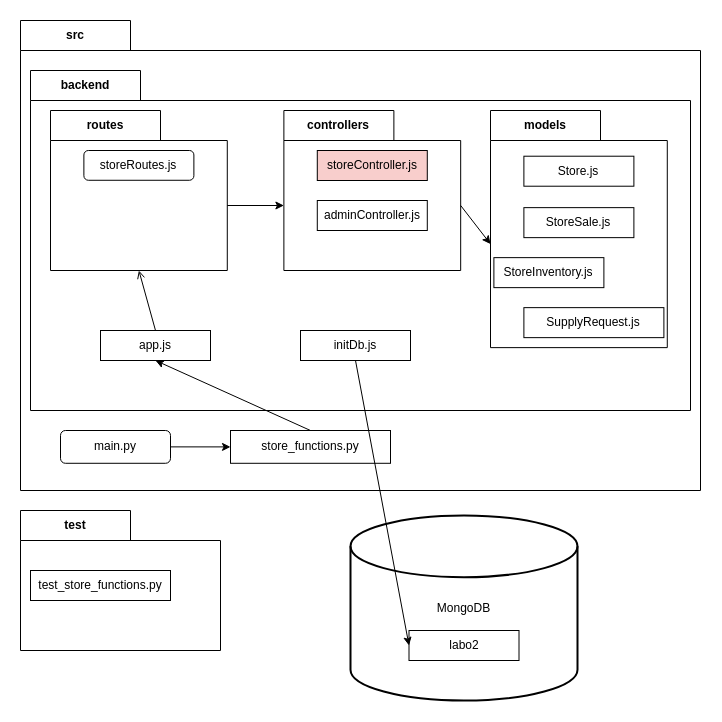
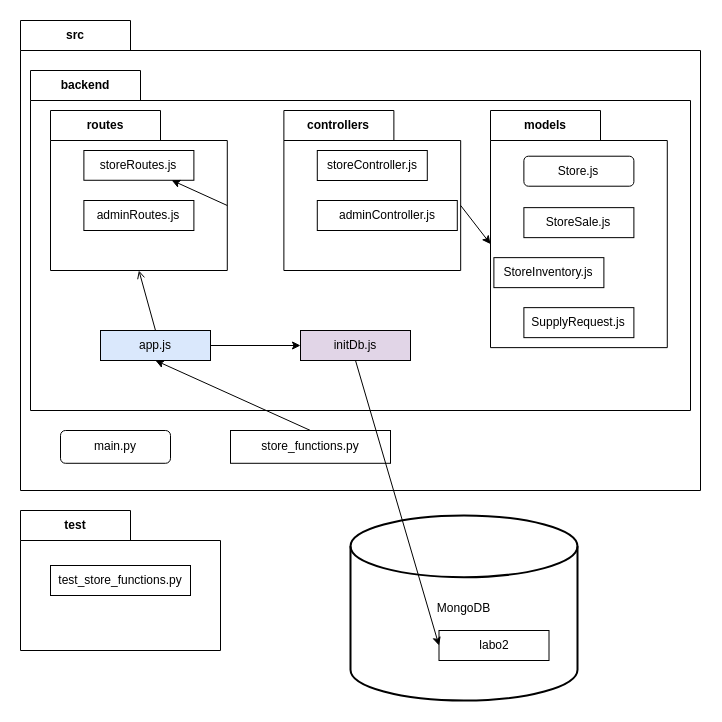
node "storeRoutes.js": shape rounded rectangle -> rectangle
node "storeController.js": fillcolor #f8cecc -> #ffffff
node "Store.js": shape rectangle -> rounded rectangle
edge "routes" -> "controllers": now "routes" -> "storeRoutes.js"
node "adminRoutes.js": added
node "adminController.js": size 110x30 -> 140x30
node "SupplyRequest.js": size 140x30 -> 110x30
node "app.js": fillcolor #ffffff -> #dae8fc
edge "app.js" -> "initDb.js": added
node "initDb.js": fillcolor #ffffff -> #e1d5e7
edge "main.py" -> "store_functions.py": removed
node "test_store_functions.py": moved (101, 586) -> (121, 581)
node "labo2": moved (464, 646) -> (494, 646)
